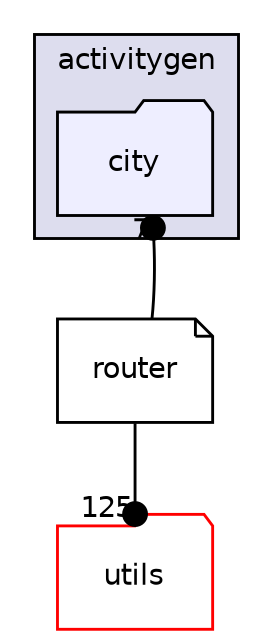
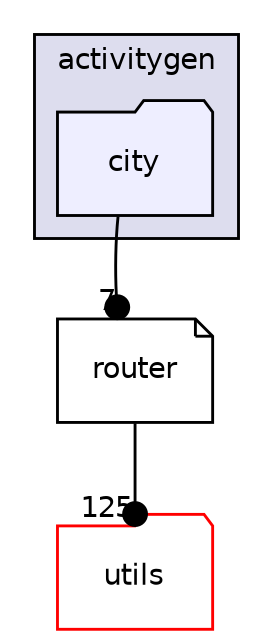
edge "router" -> "city": reversed
